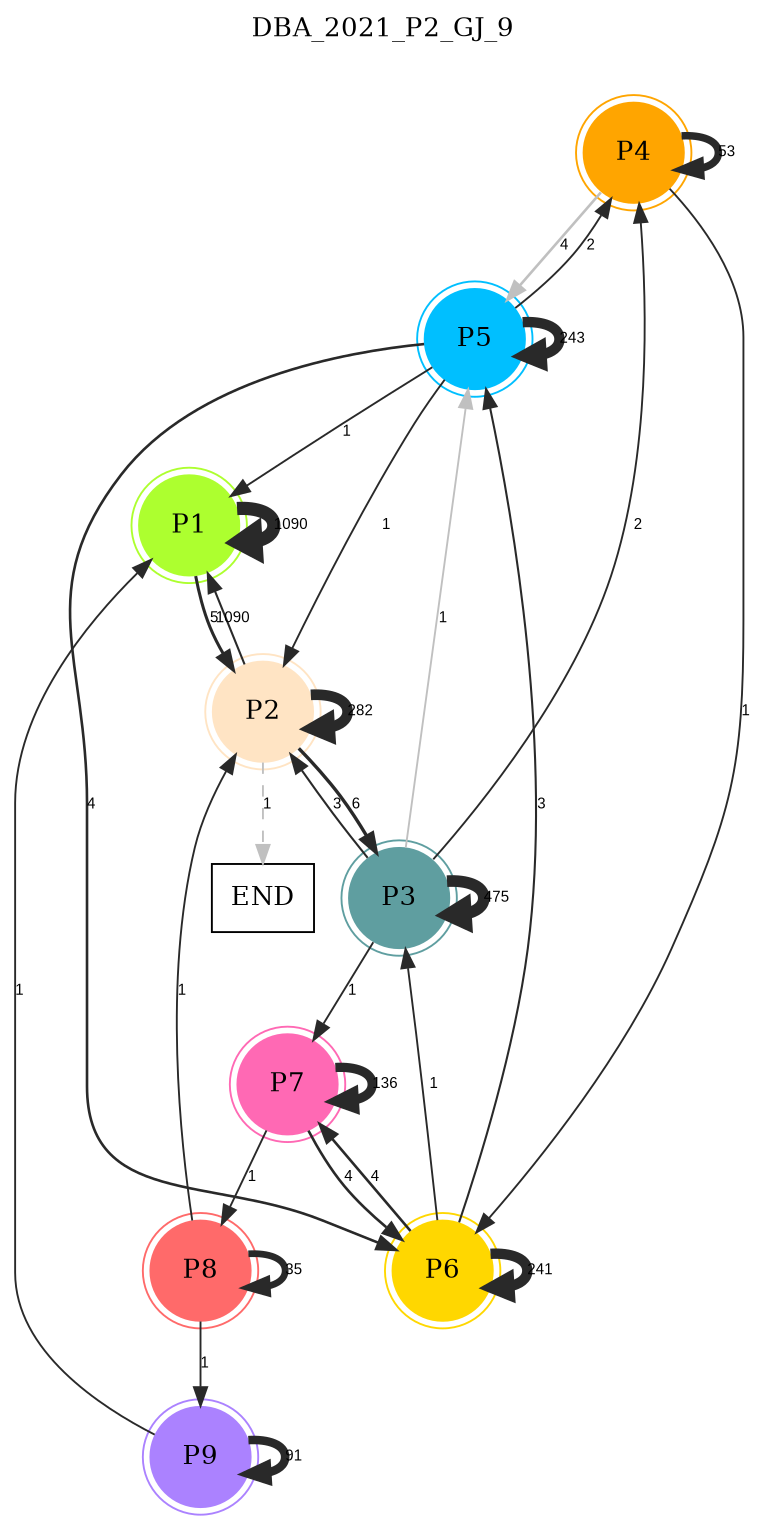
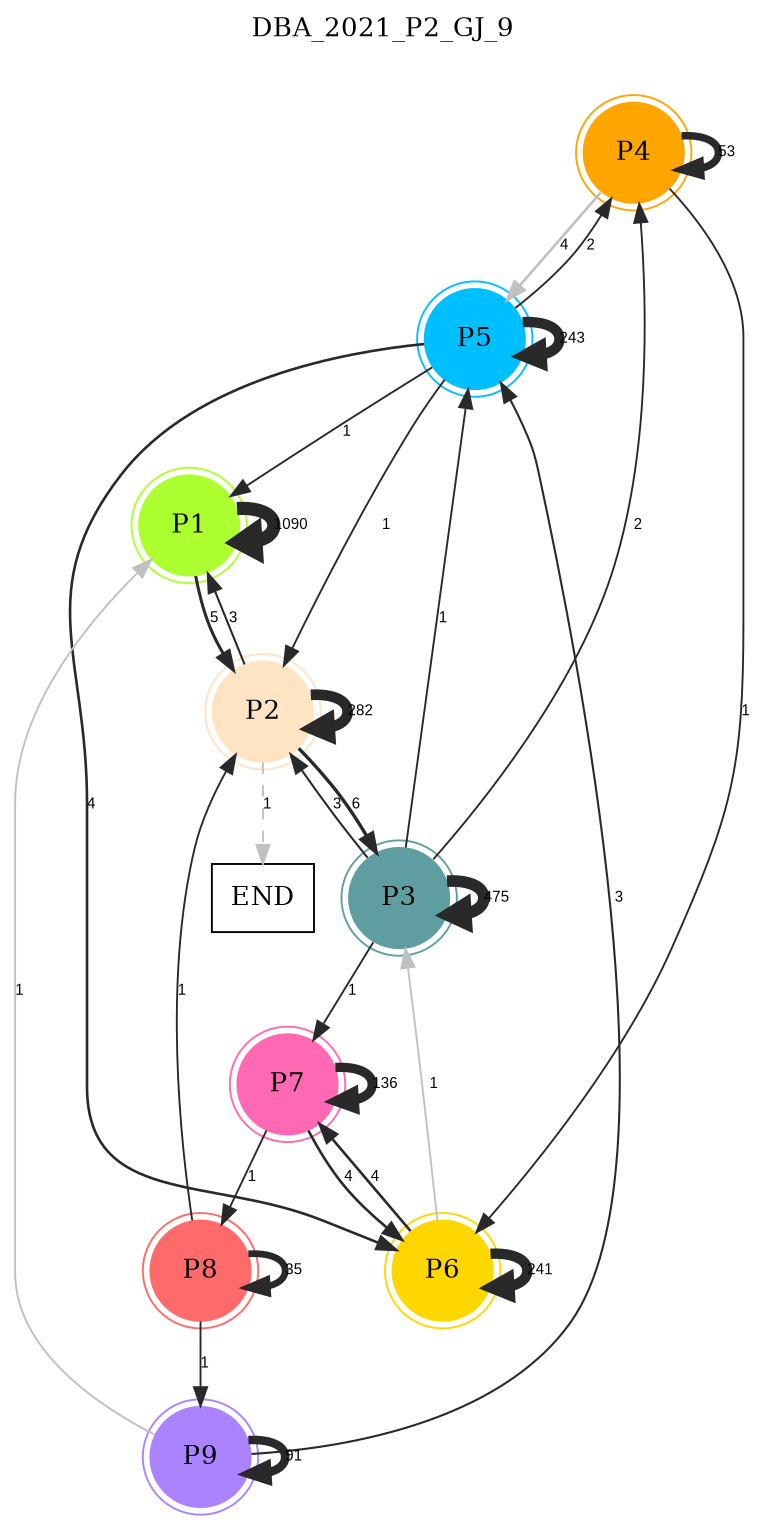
edge "P2" -> "P1": label "1090" -> "3"
edge "P3" -> "P5": color grey -> grey16
edge "P6" -> "P5": now "P9" -> "P5"
edge "P9" -> "P1": color grey16 -> grey
edge "P6" -> "P3": color grey16 -> grey
